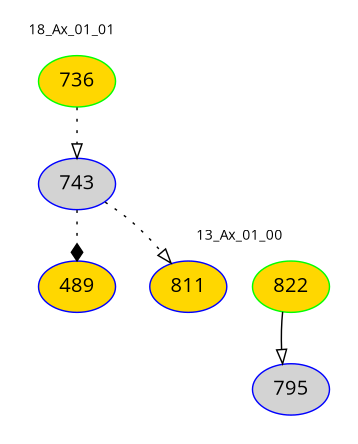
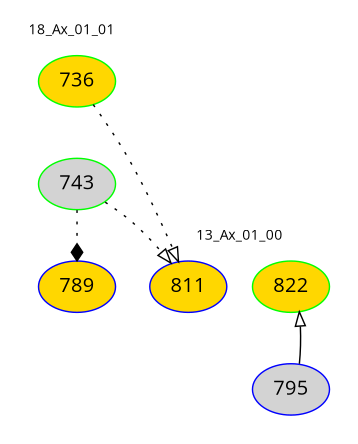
edge "736" -> "743": now "736" -> "811"
node "743": color blue -> green
node "489": label "489" -> "789"
edge "822" -> "795": reversed
